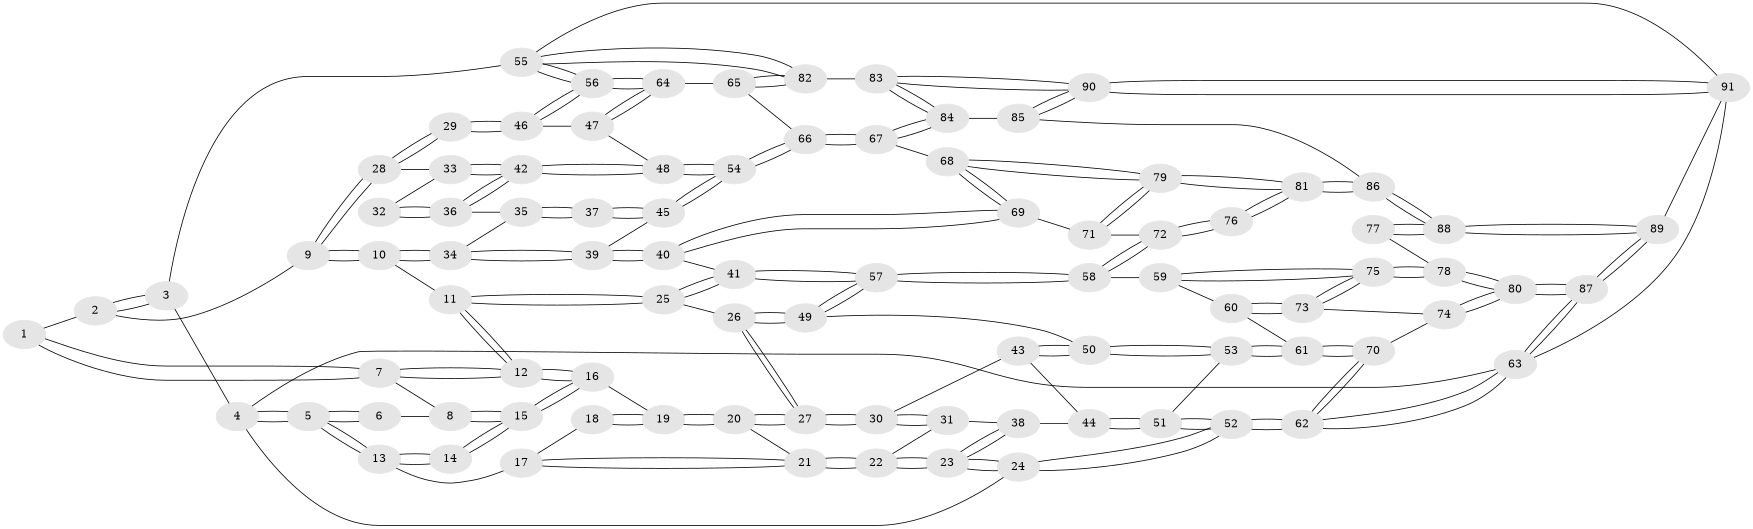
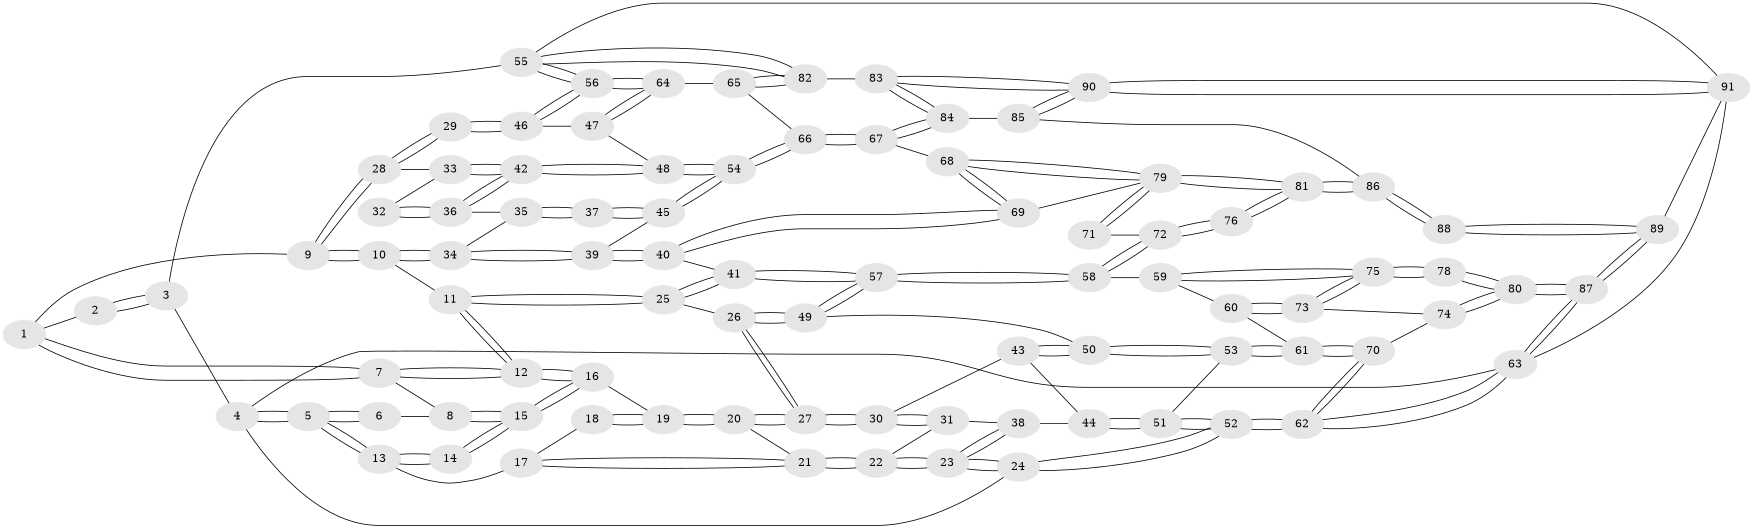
edge "69" -- "71": now "69" -- "79"
node "77": removed
edge "9" -- "2": now "9" -- "1"
